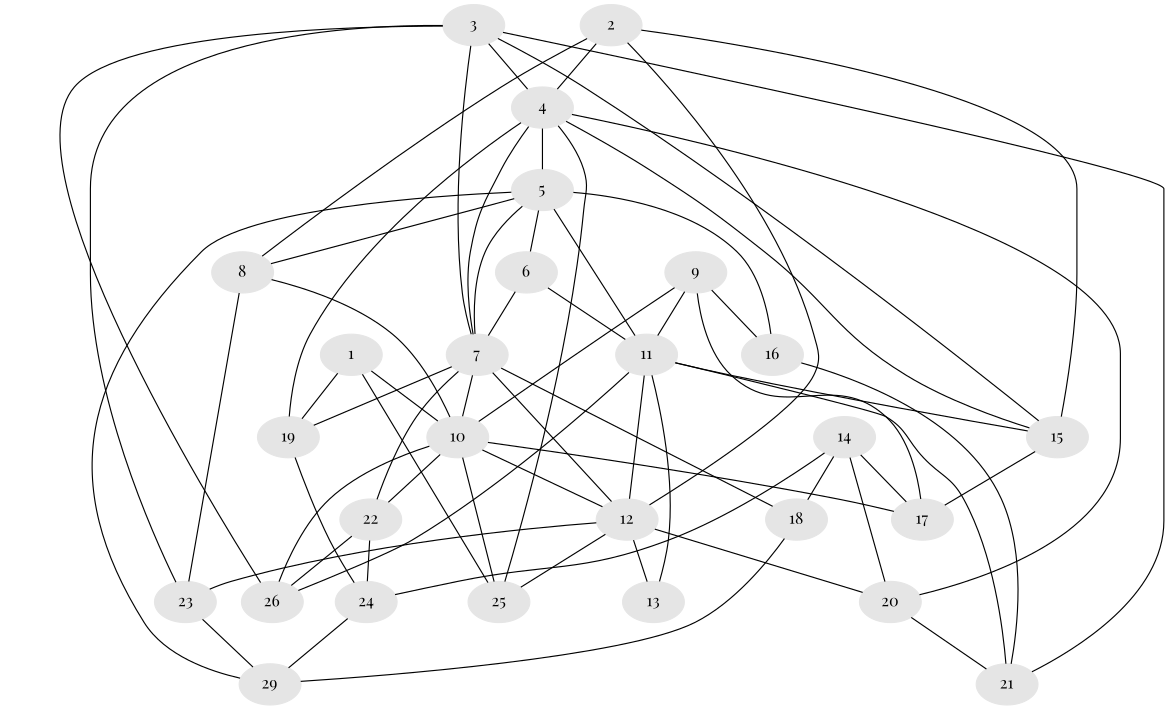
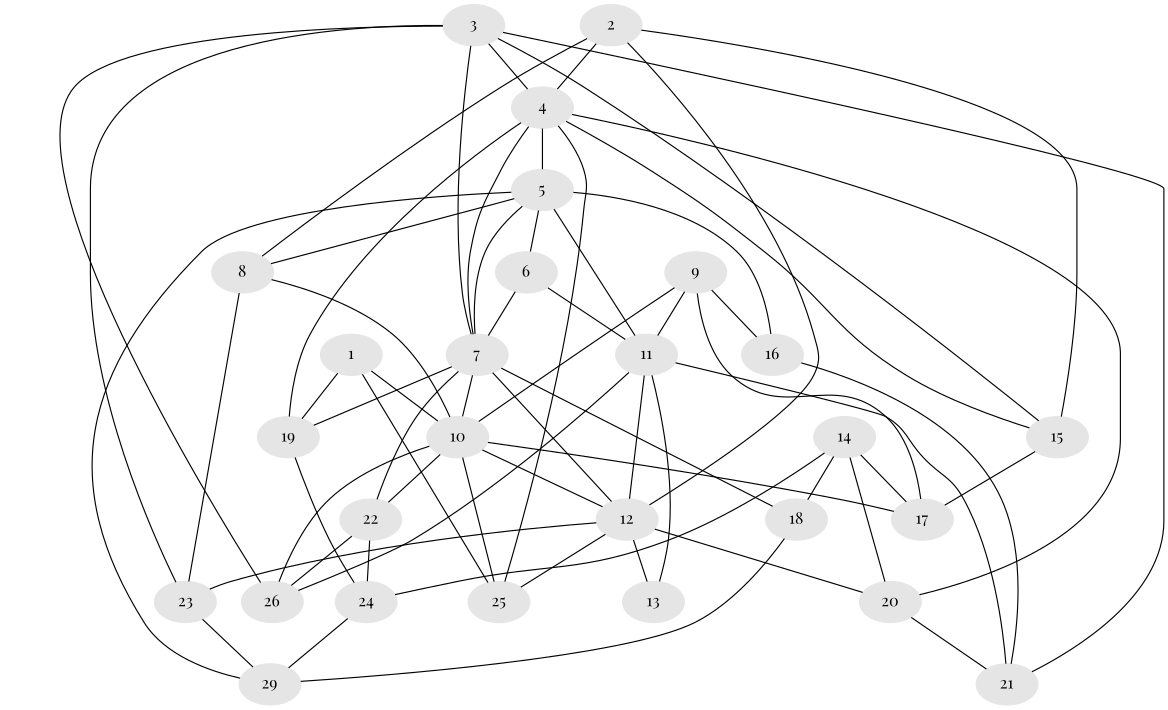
edge "11" -- "15": removed
